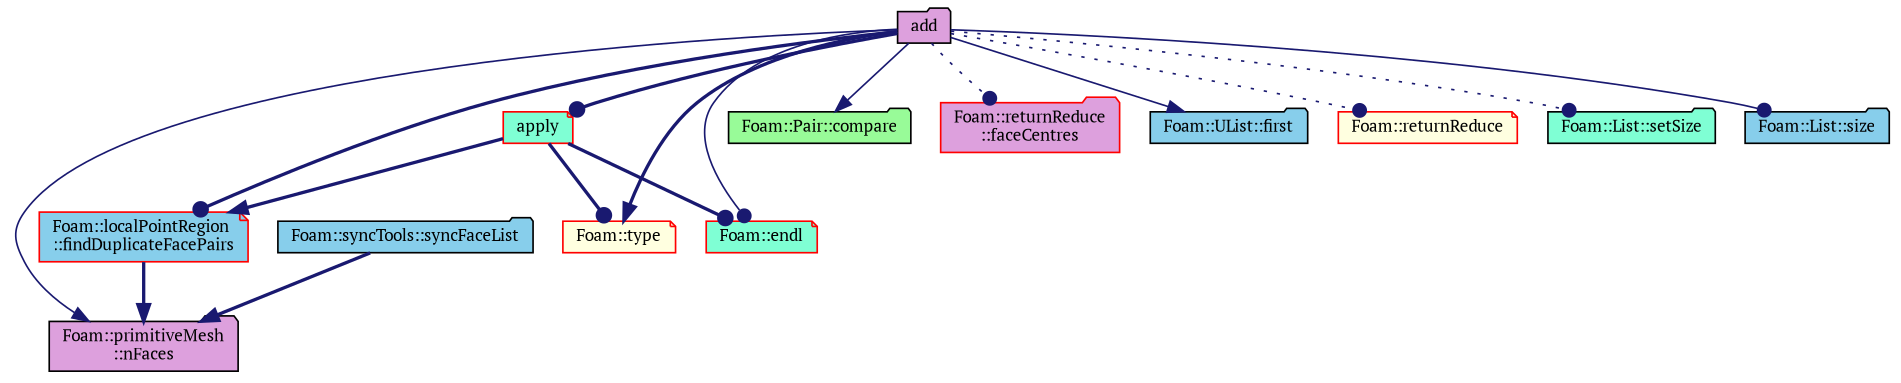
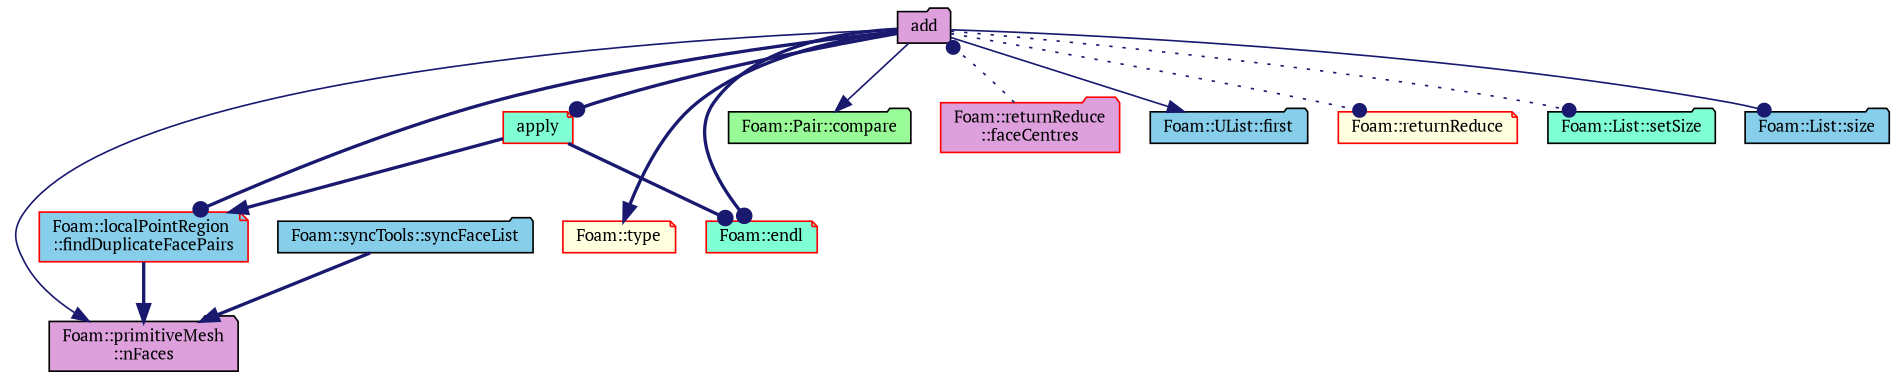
edge "add" -> "Foam::returnReduce ::faceCentres": reversed
edge "add" -> "Foam::endl": style solid -> bold
edge "apply" -> "Foam::type": removed
